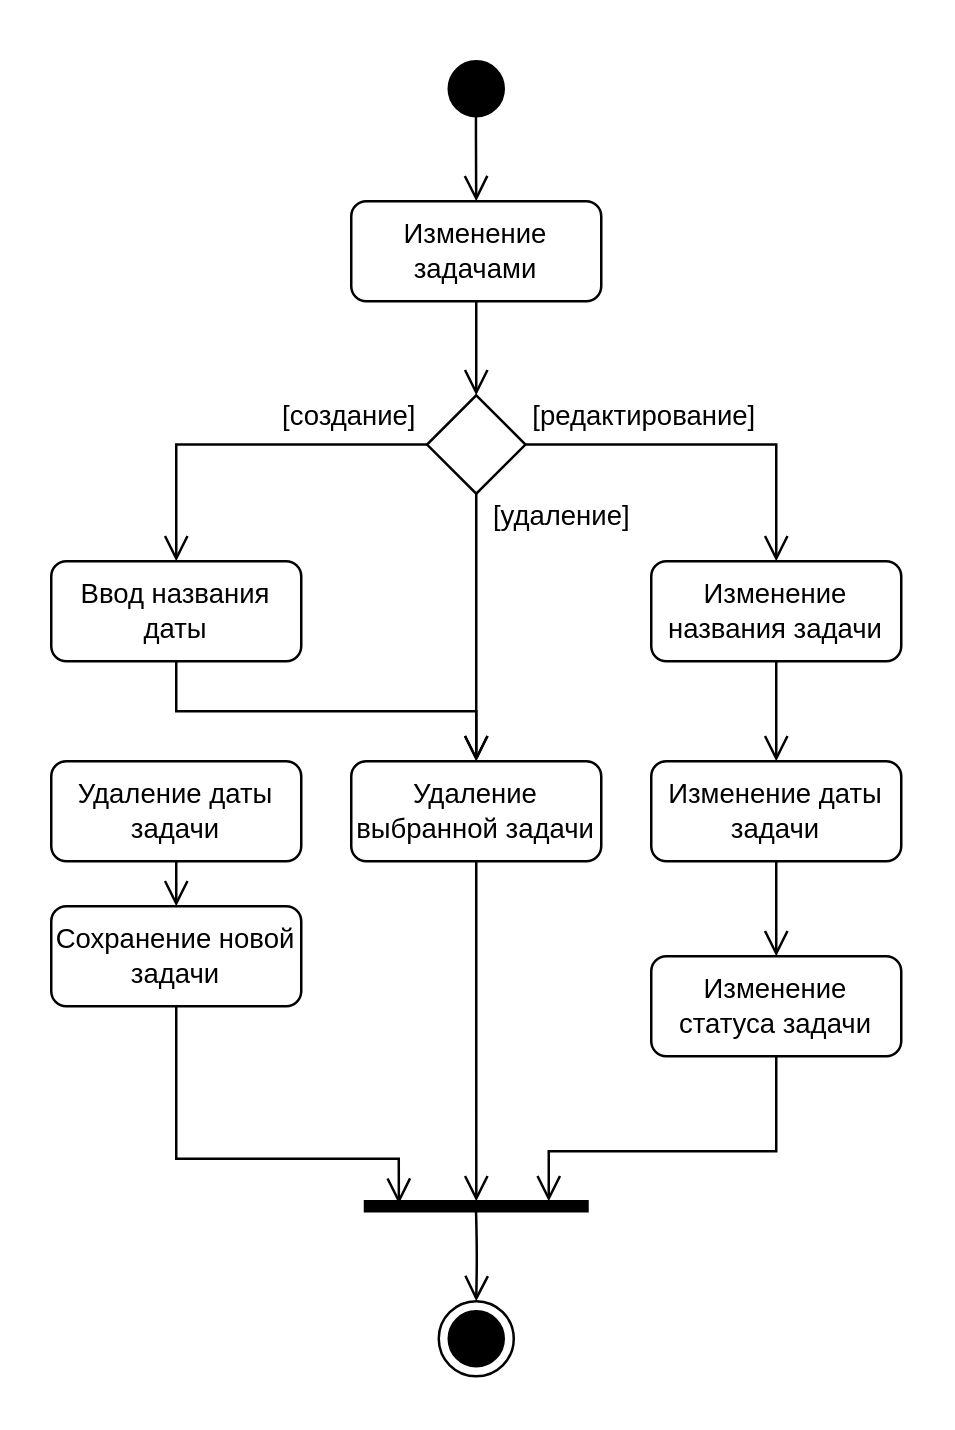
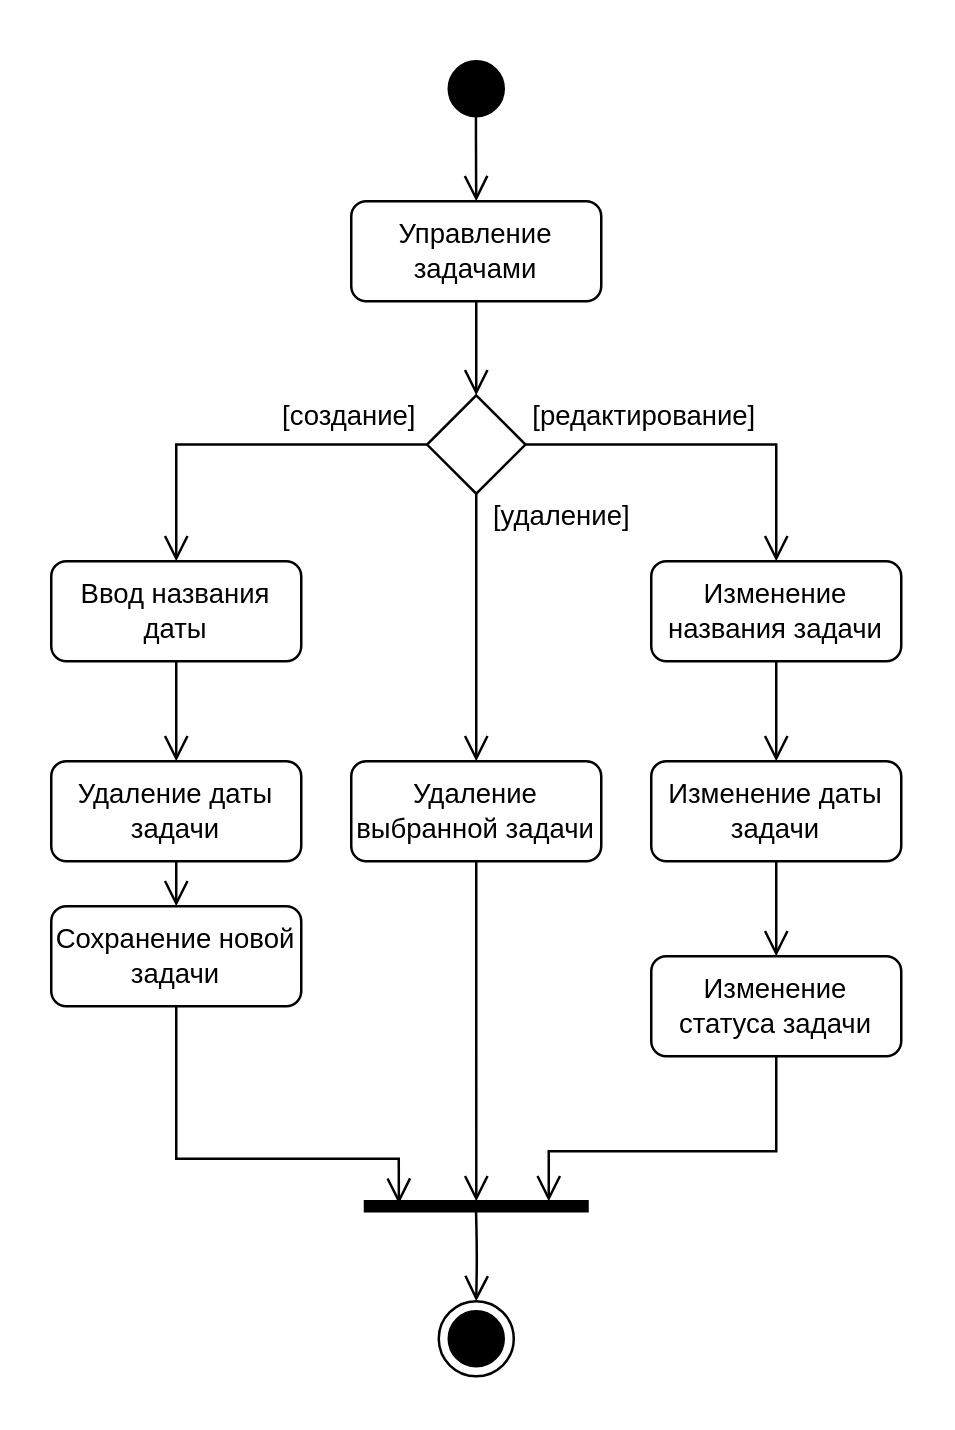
node "Изменение задачами": label "Изменение задачами" -> "Управление задачами"
edge "Ввод названия даты" -> "Удаление выбранной задачи": now "Ввод названия даты" -> "Удаление даты задачи"
